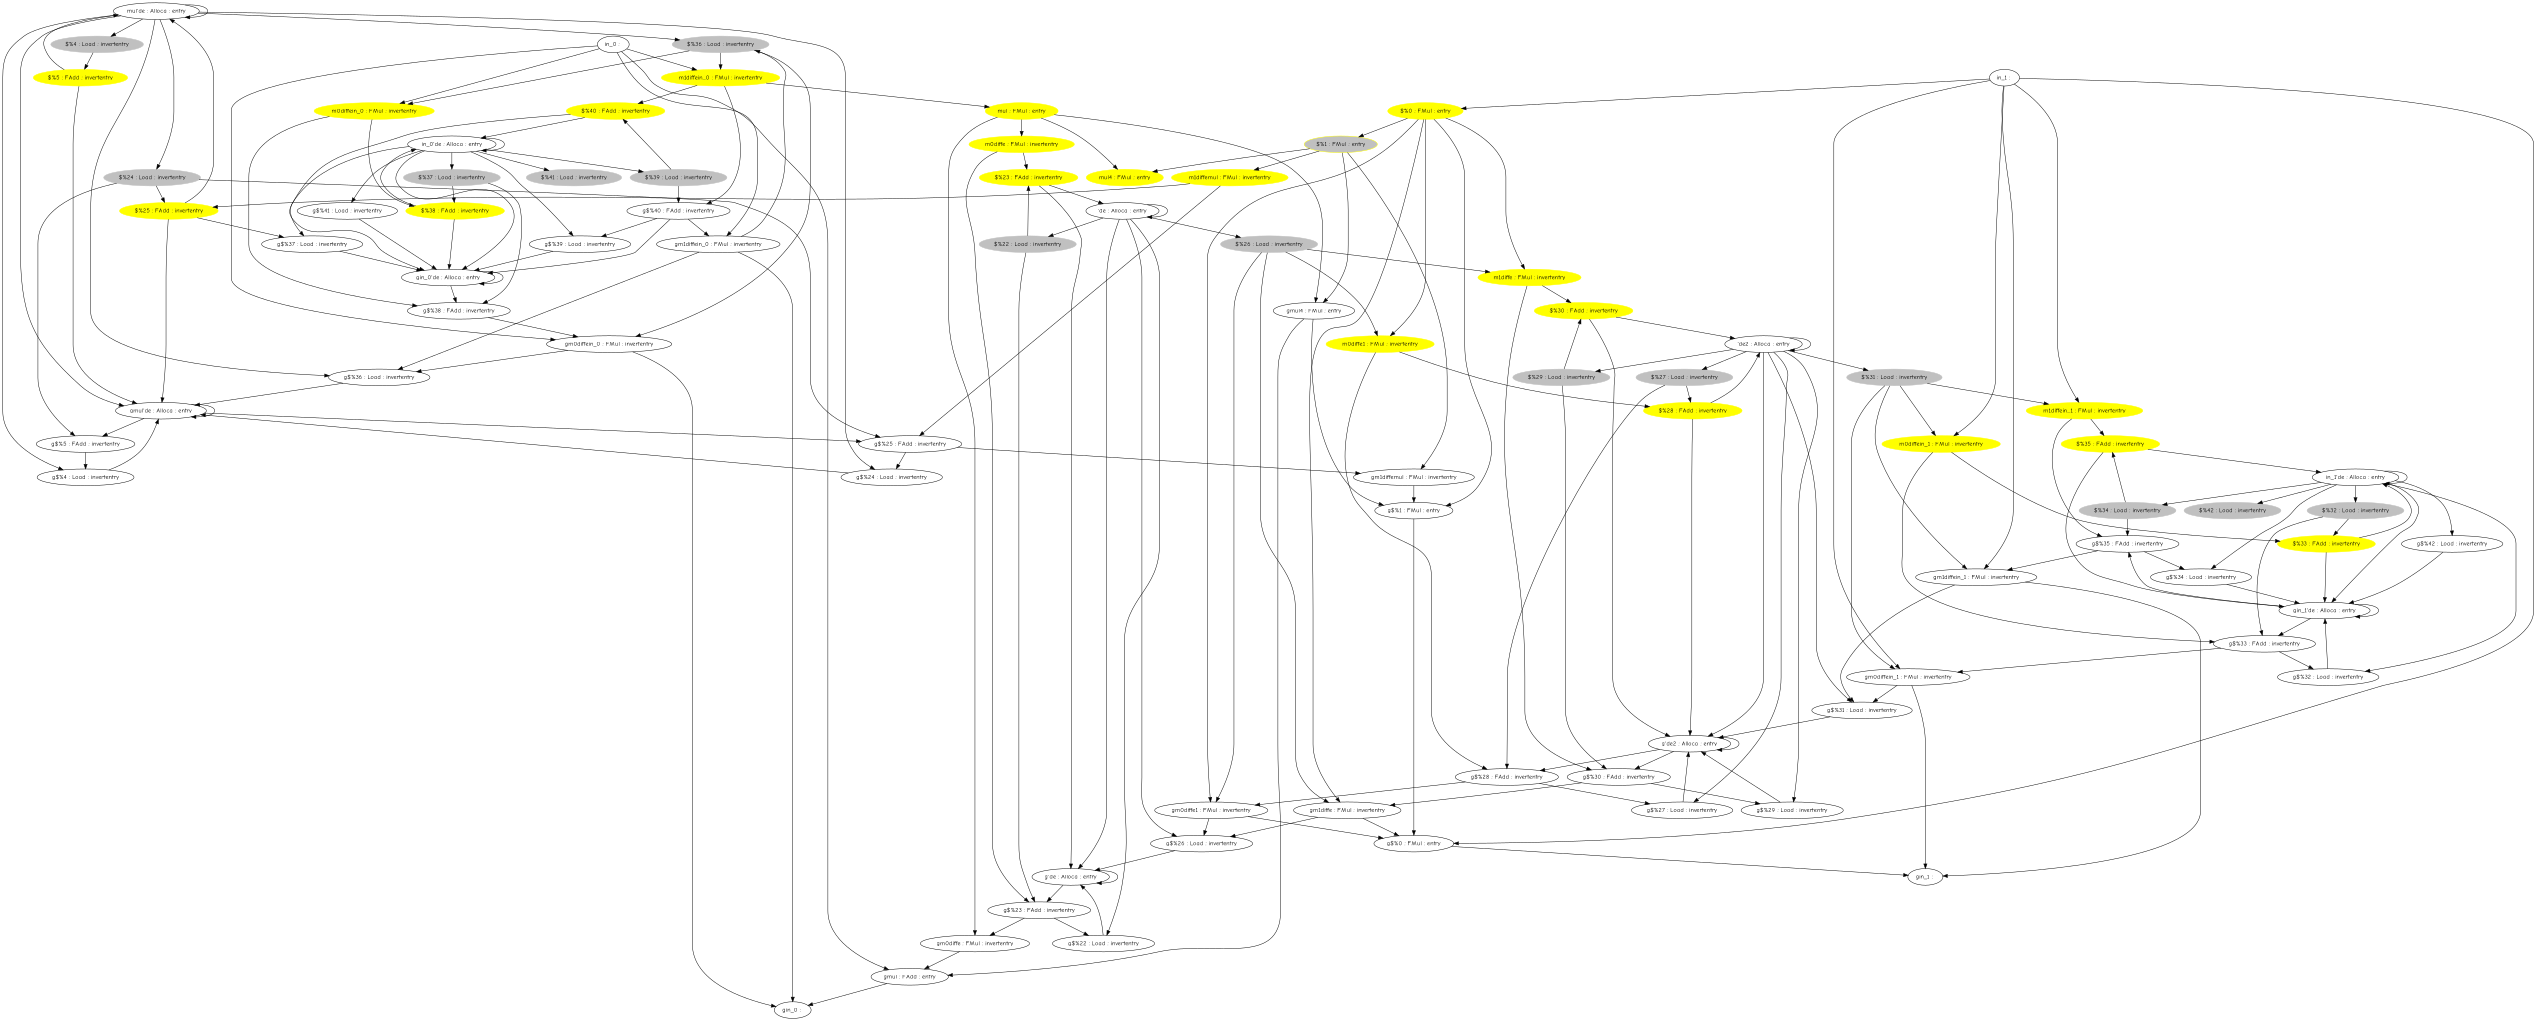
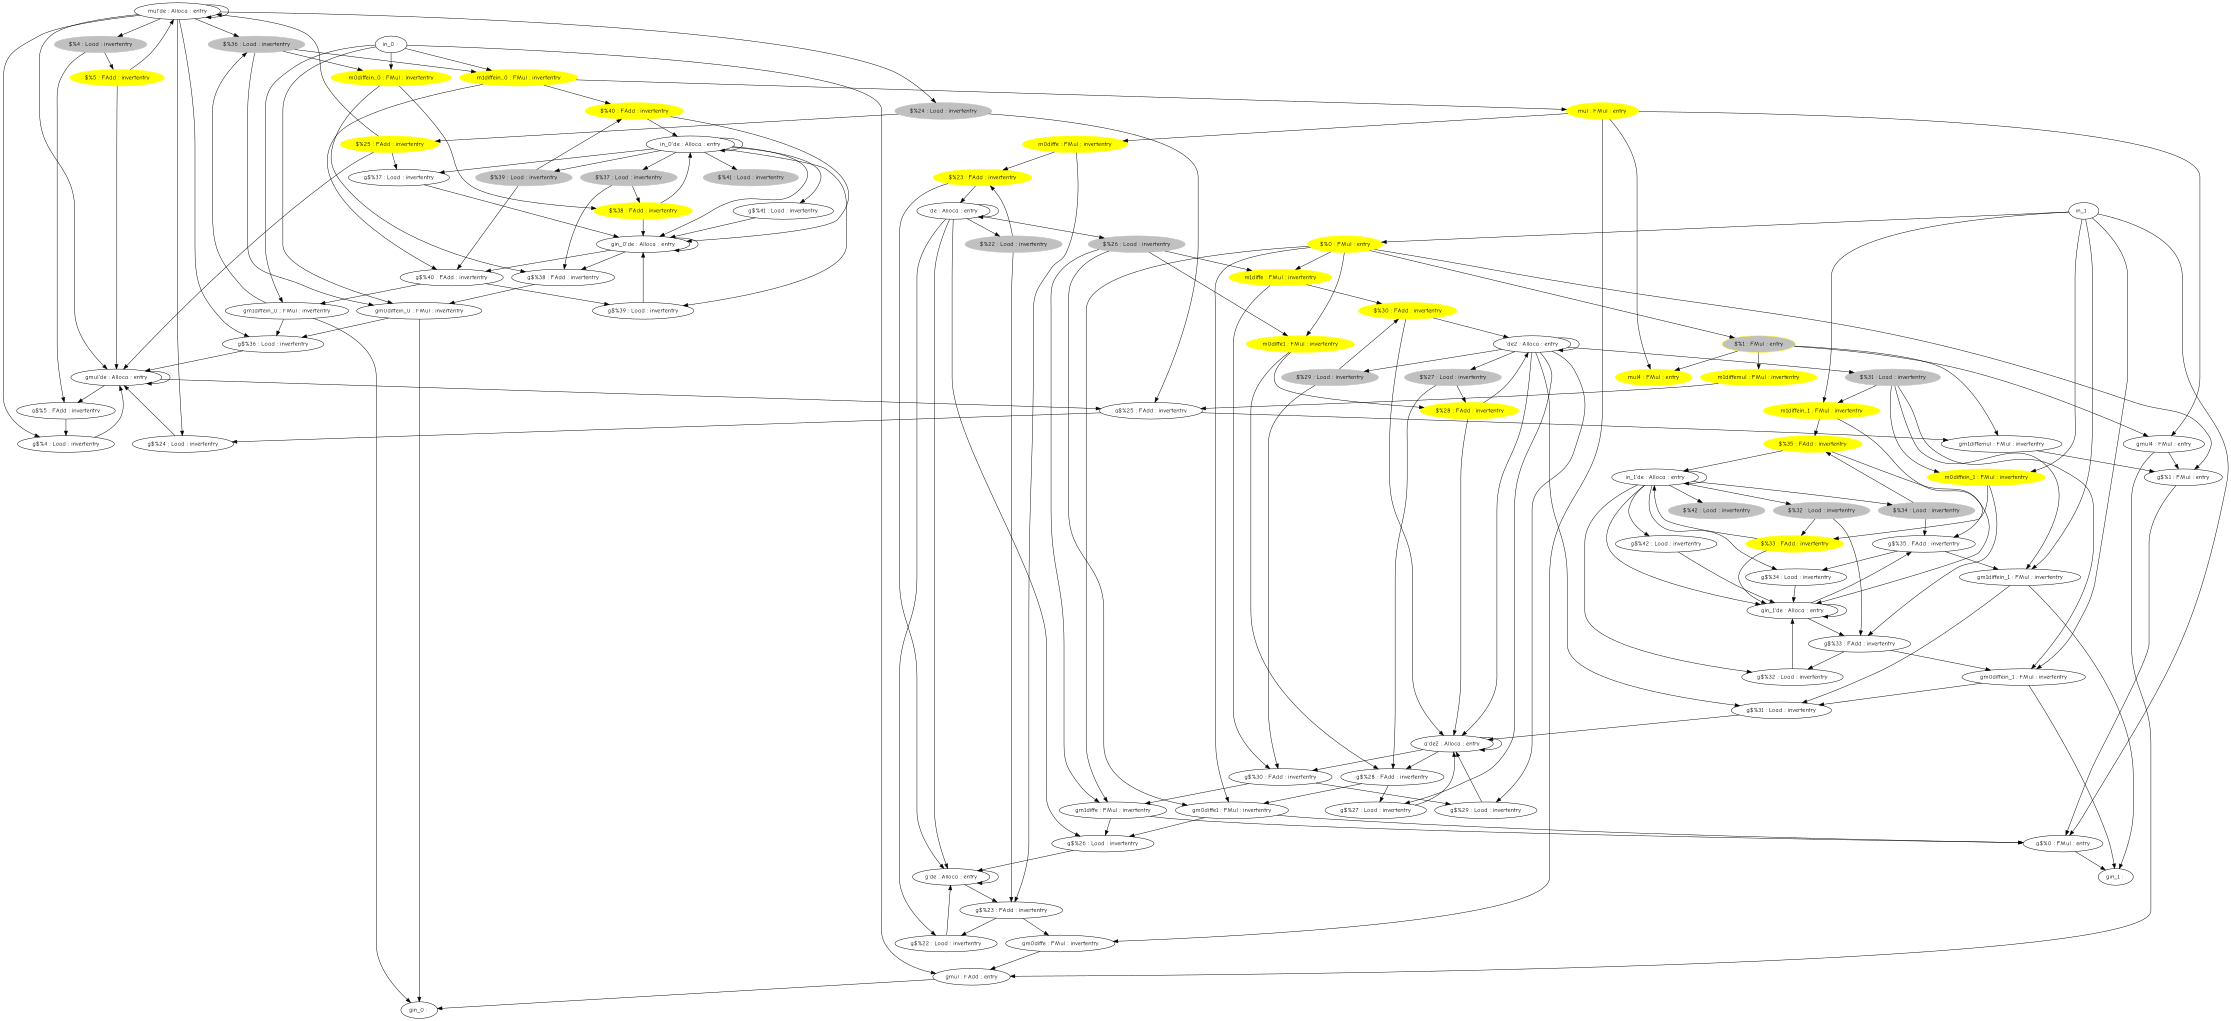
edge "m1diffemul : FMul : invertentry" -> "$%25 : FAdd : invertentry": removed
edge "g$%40 : FAdd : invertentry" -> "gin_0'de : Alloca : entry": reversed
edge "$%24 : Load : invertentry" -> "g$%5 : FAdd : invertentry": now "$%4 : Load : invertentry" -> "g$%5 : FAdd : invertentry"
